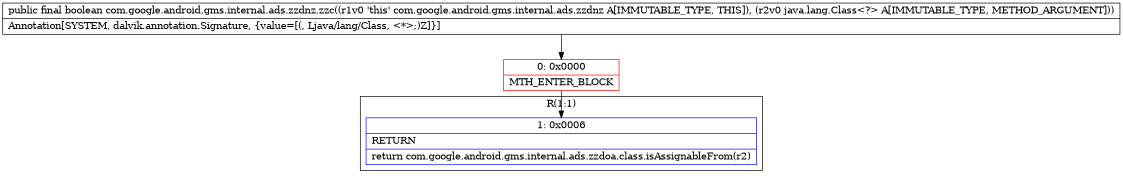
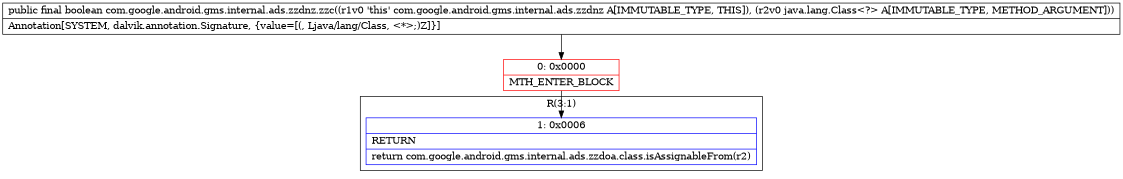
cluster "R(1:1)": label "R(1:1)" -> "R(3:1)"
